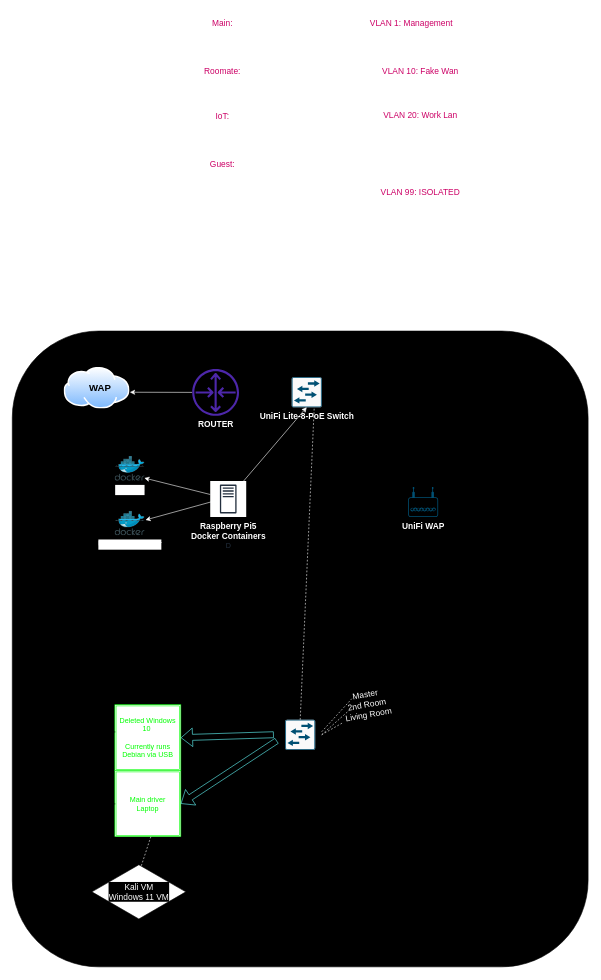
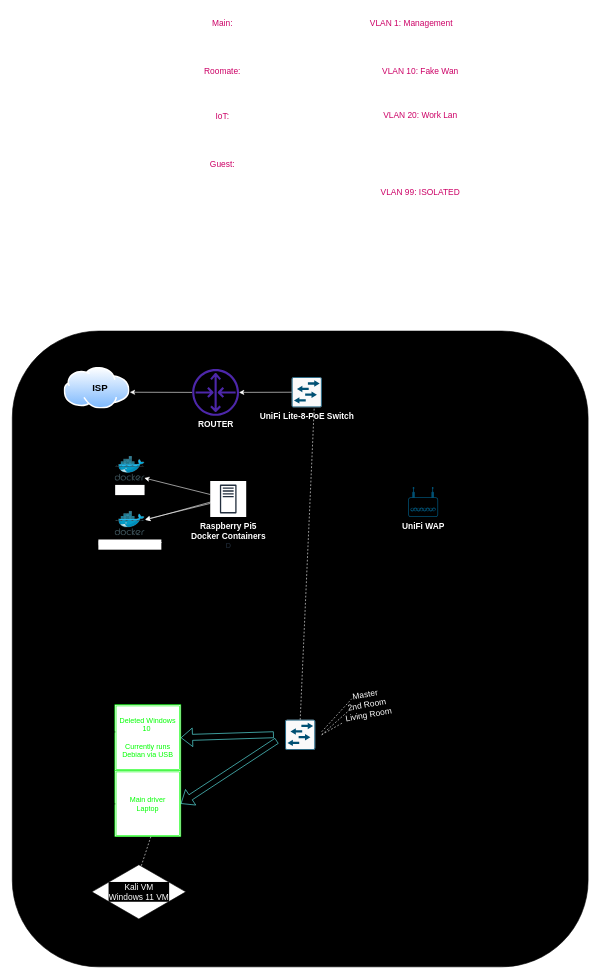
node "WAP": label "WAP" -> "ISP"
edge "UniFi Lite-8-PoE Switch" -> "ROUTER": added
edge "Raspberry Pi5 Docker Containers D" -> "UniFi Lite-8-PoE Switch": now "Raspberry Pi5 Docker Containers D" -> "UniFi Controller"
